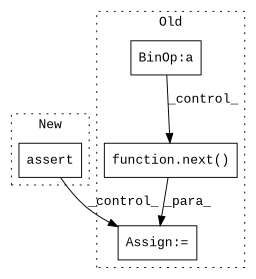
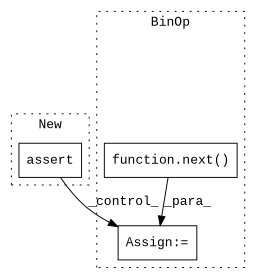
cluster "Old": label "Old" -> "BinOp"
node "BinOp:a": removed
